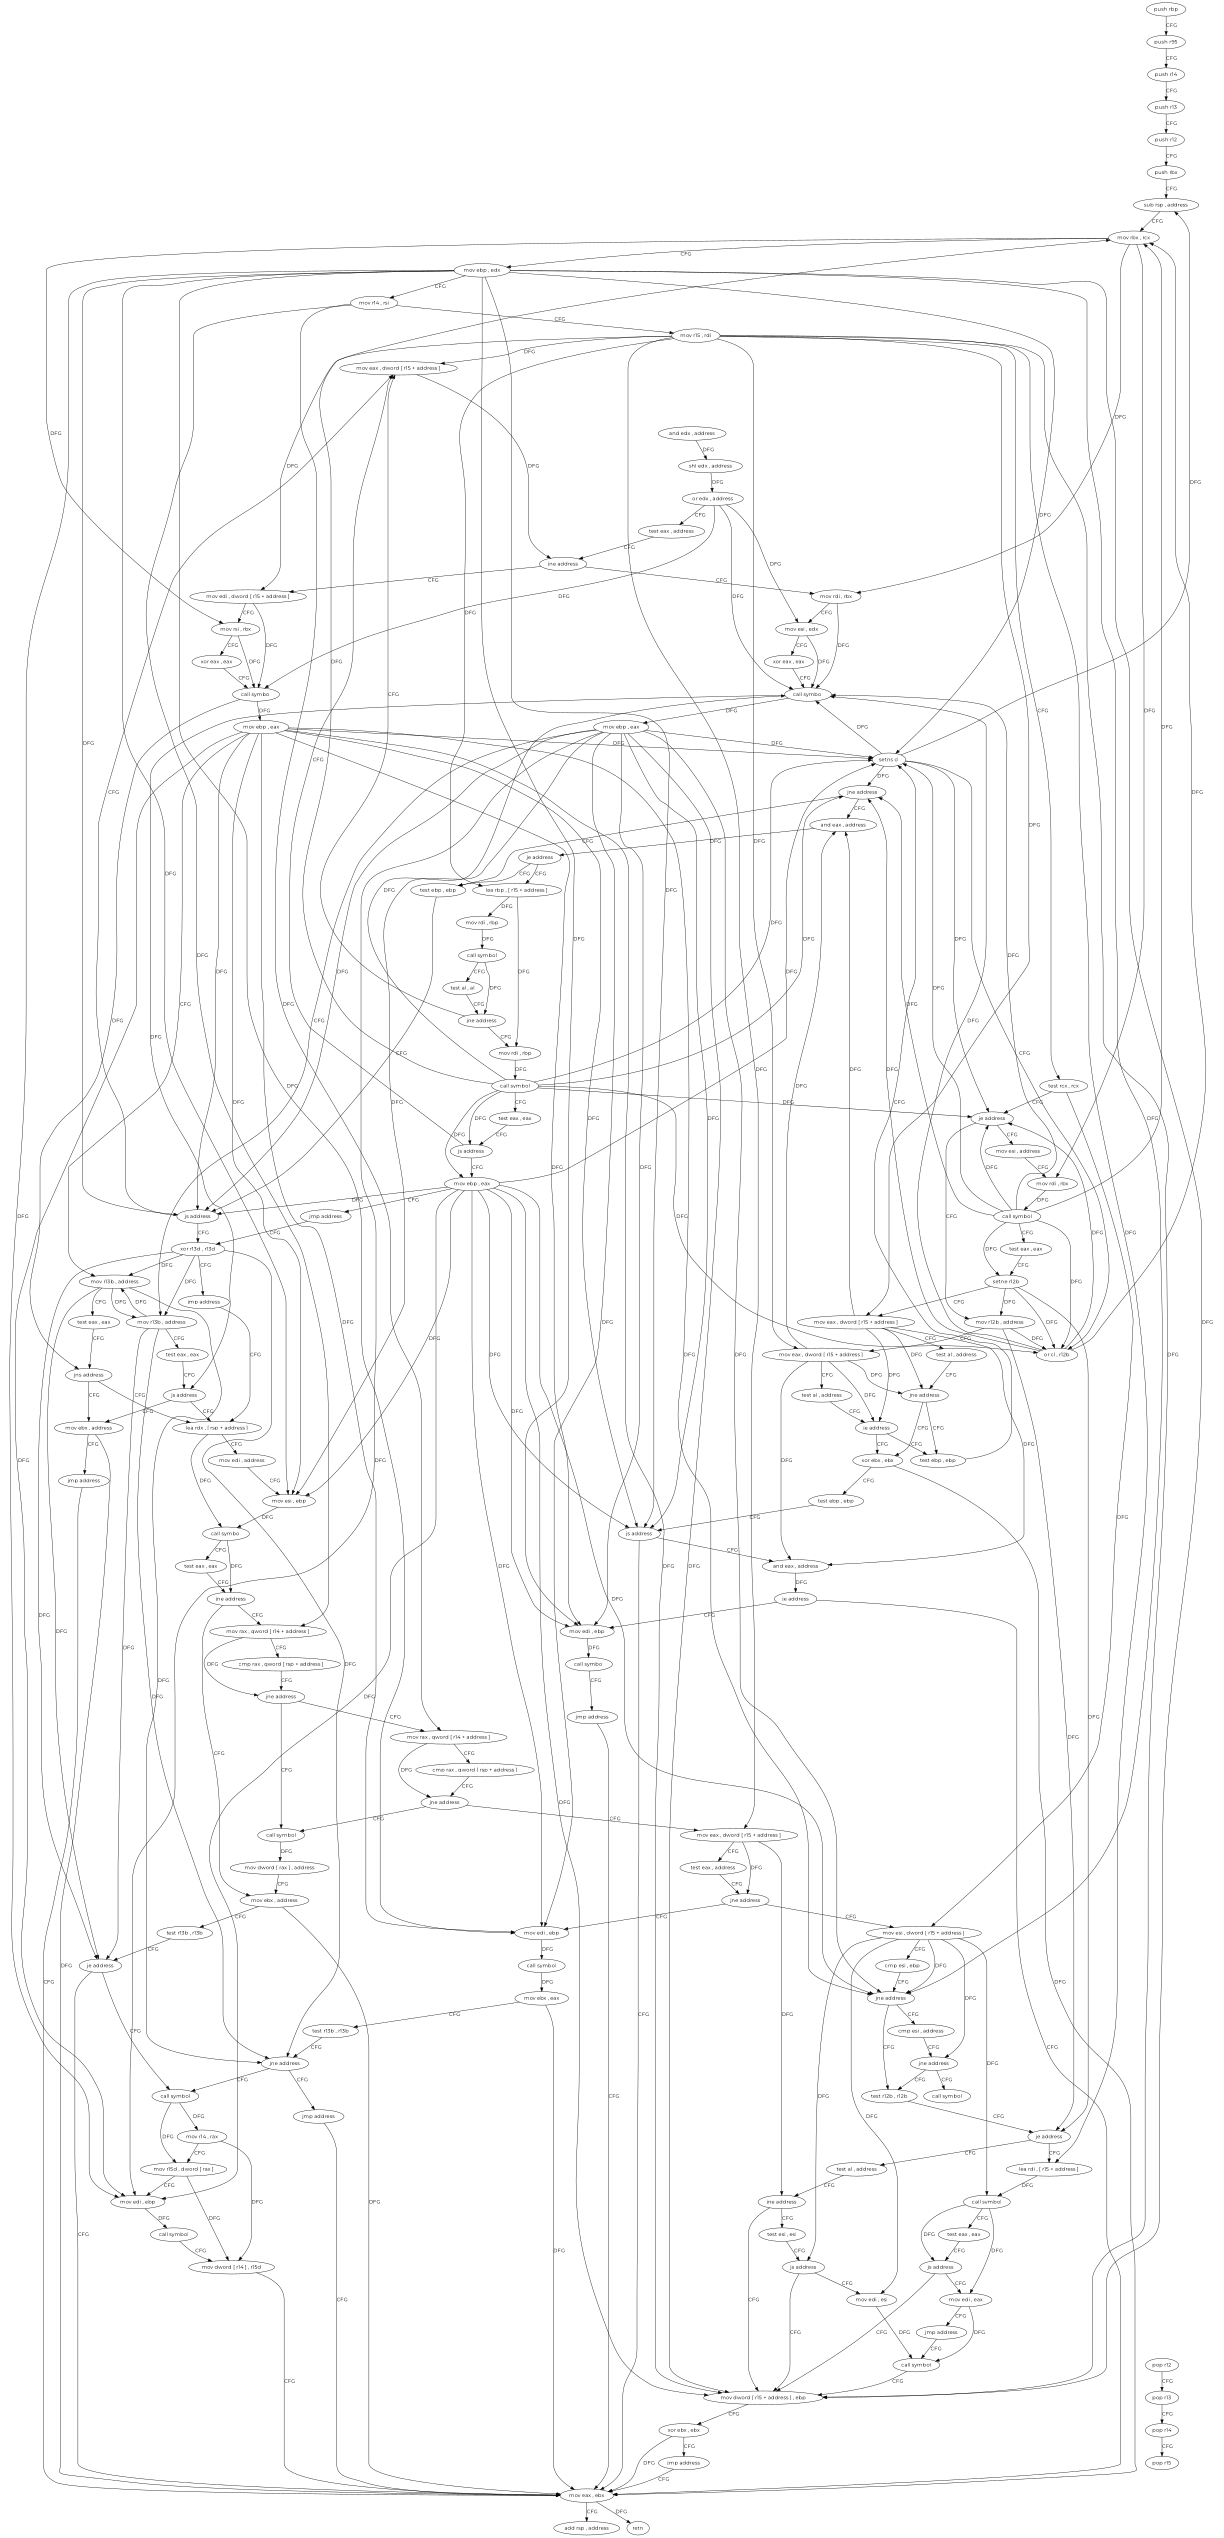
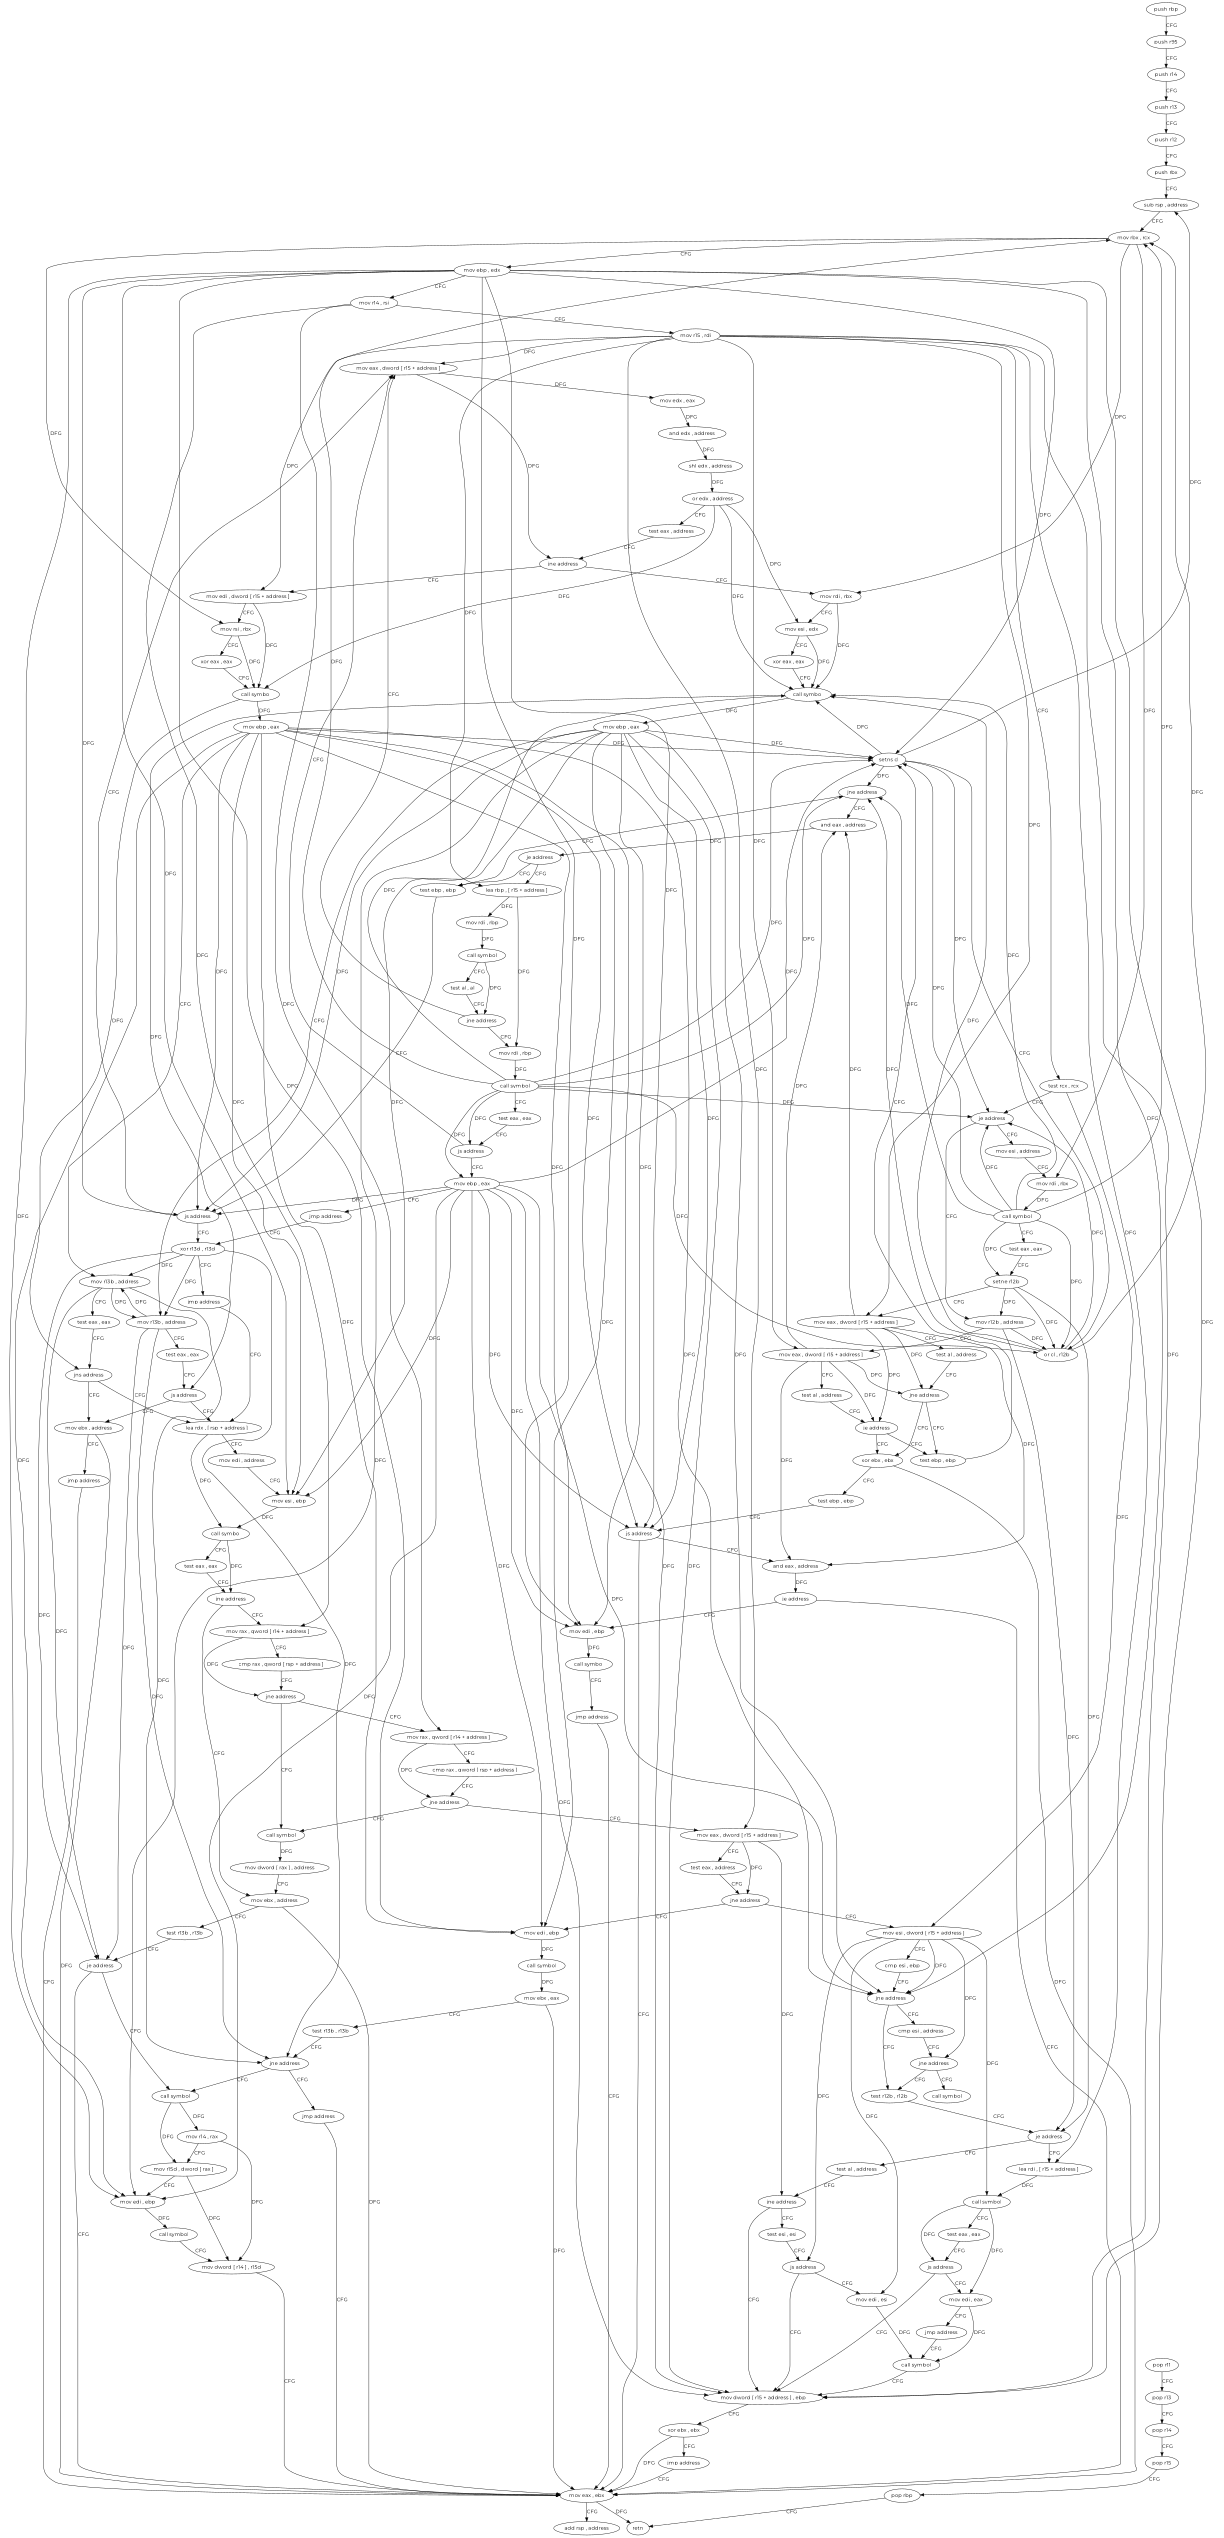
node "mov edx , eax": added
node "pop r12": label "pop r12" -> "pop r11"
node "pop rbp": added
